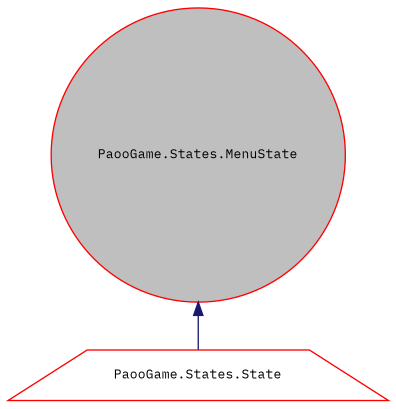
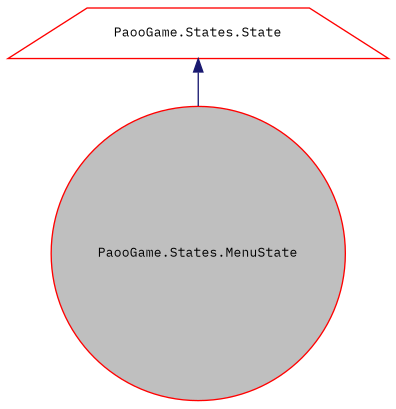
edge "PaooGame.States.State" -> "PaooGame.States.MenuState": reversed
